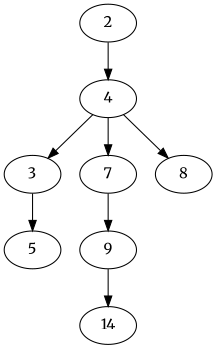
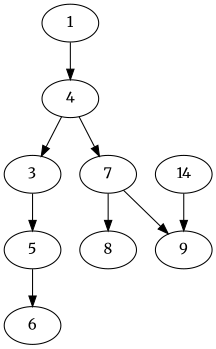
node "2": label "2" -> "1"
edge "4" -> "8": now "7" -> "8"
edge "9" -> "14": reversed
node "6": added
